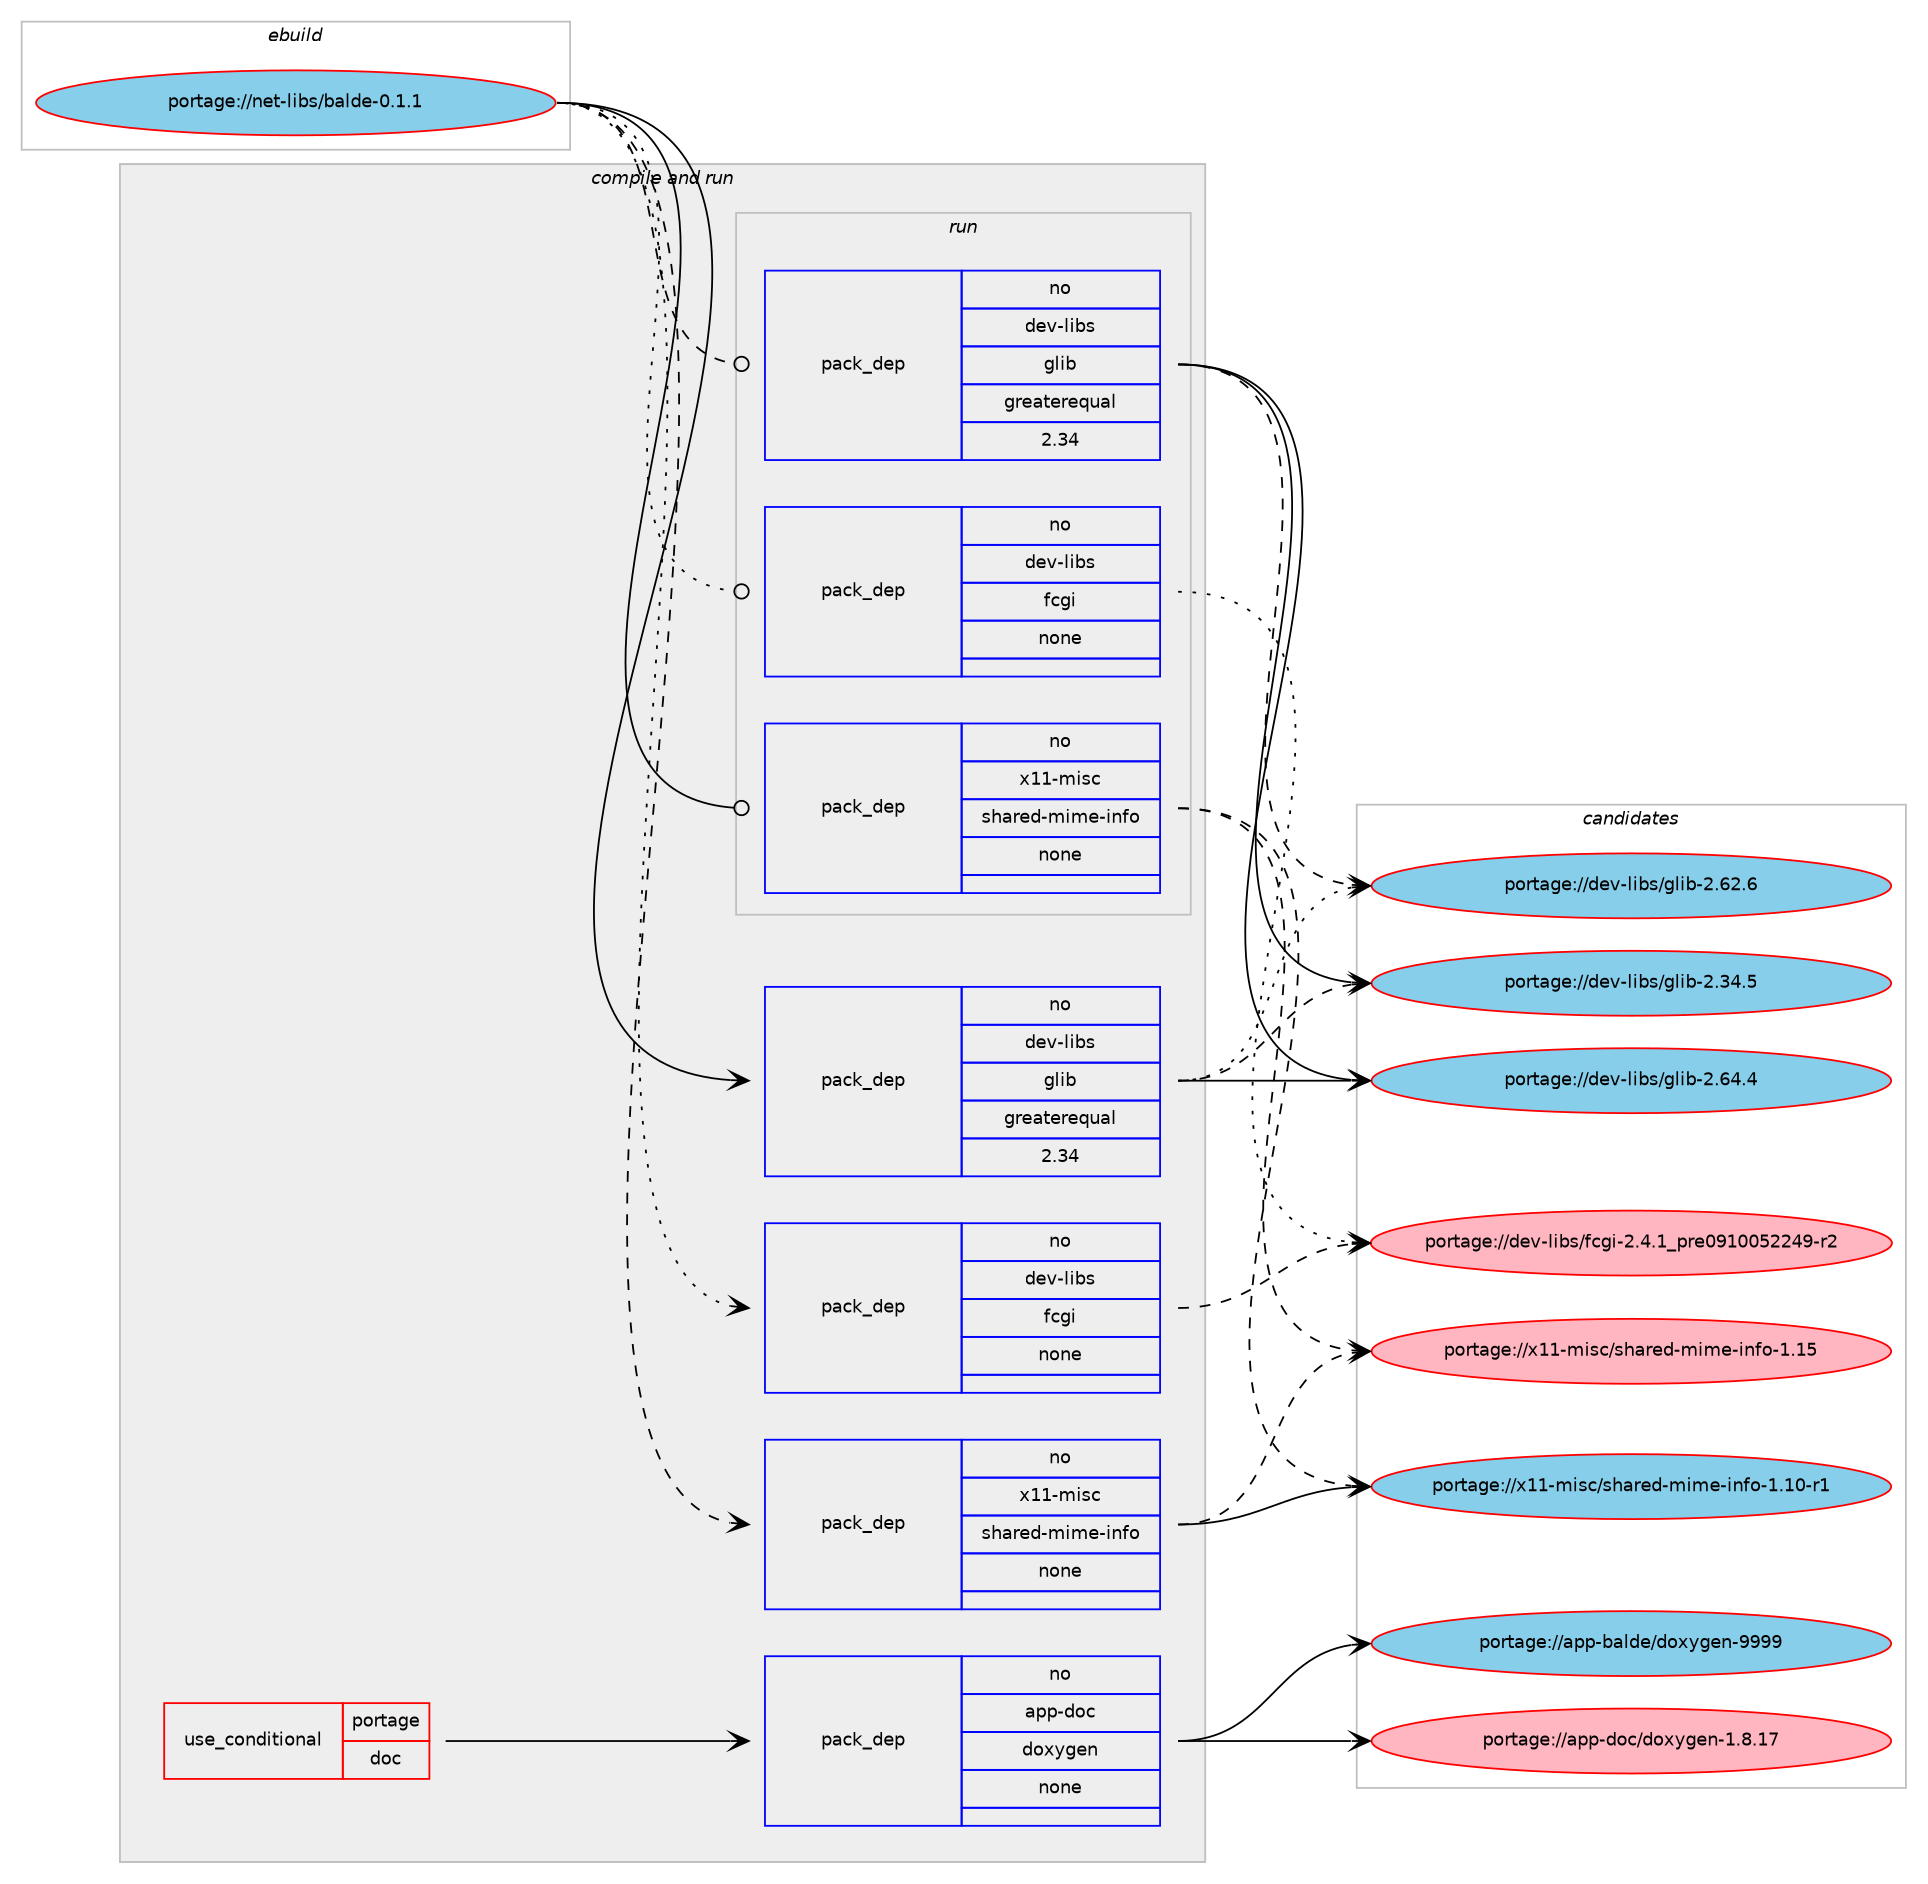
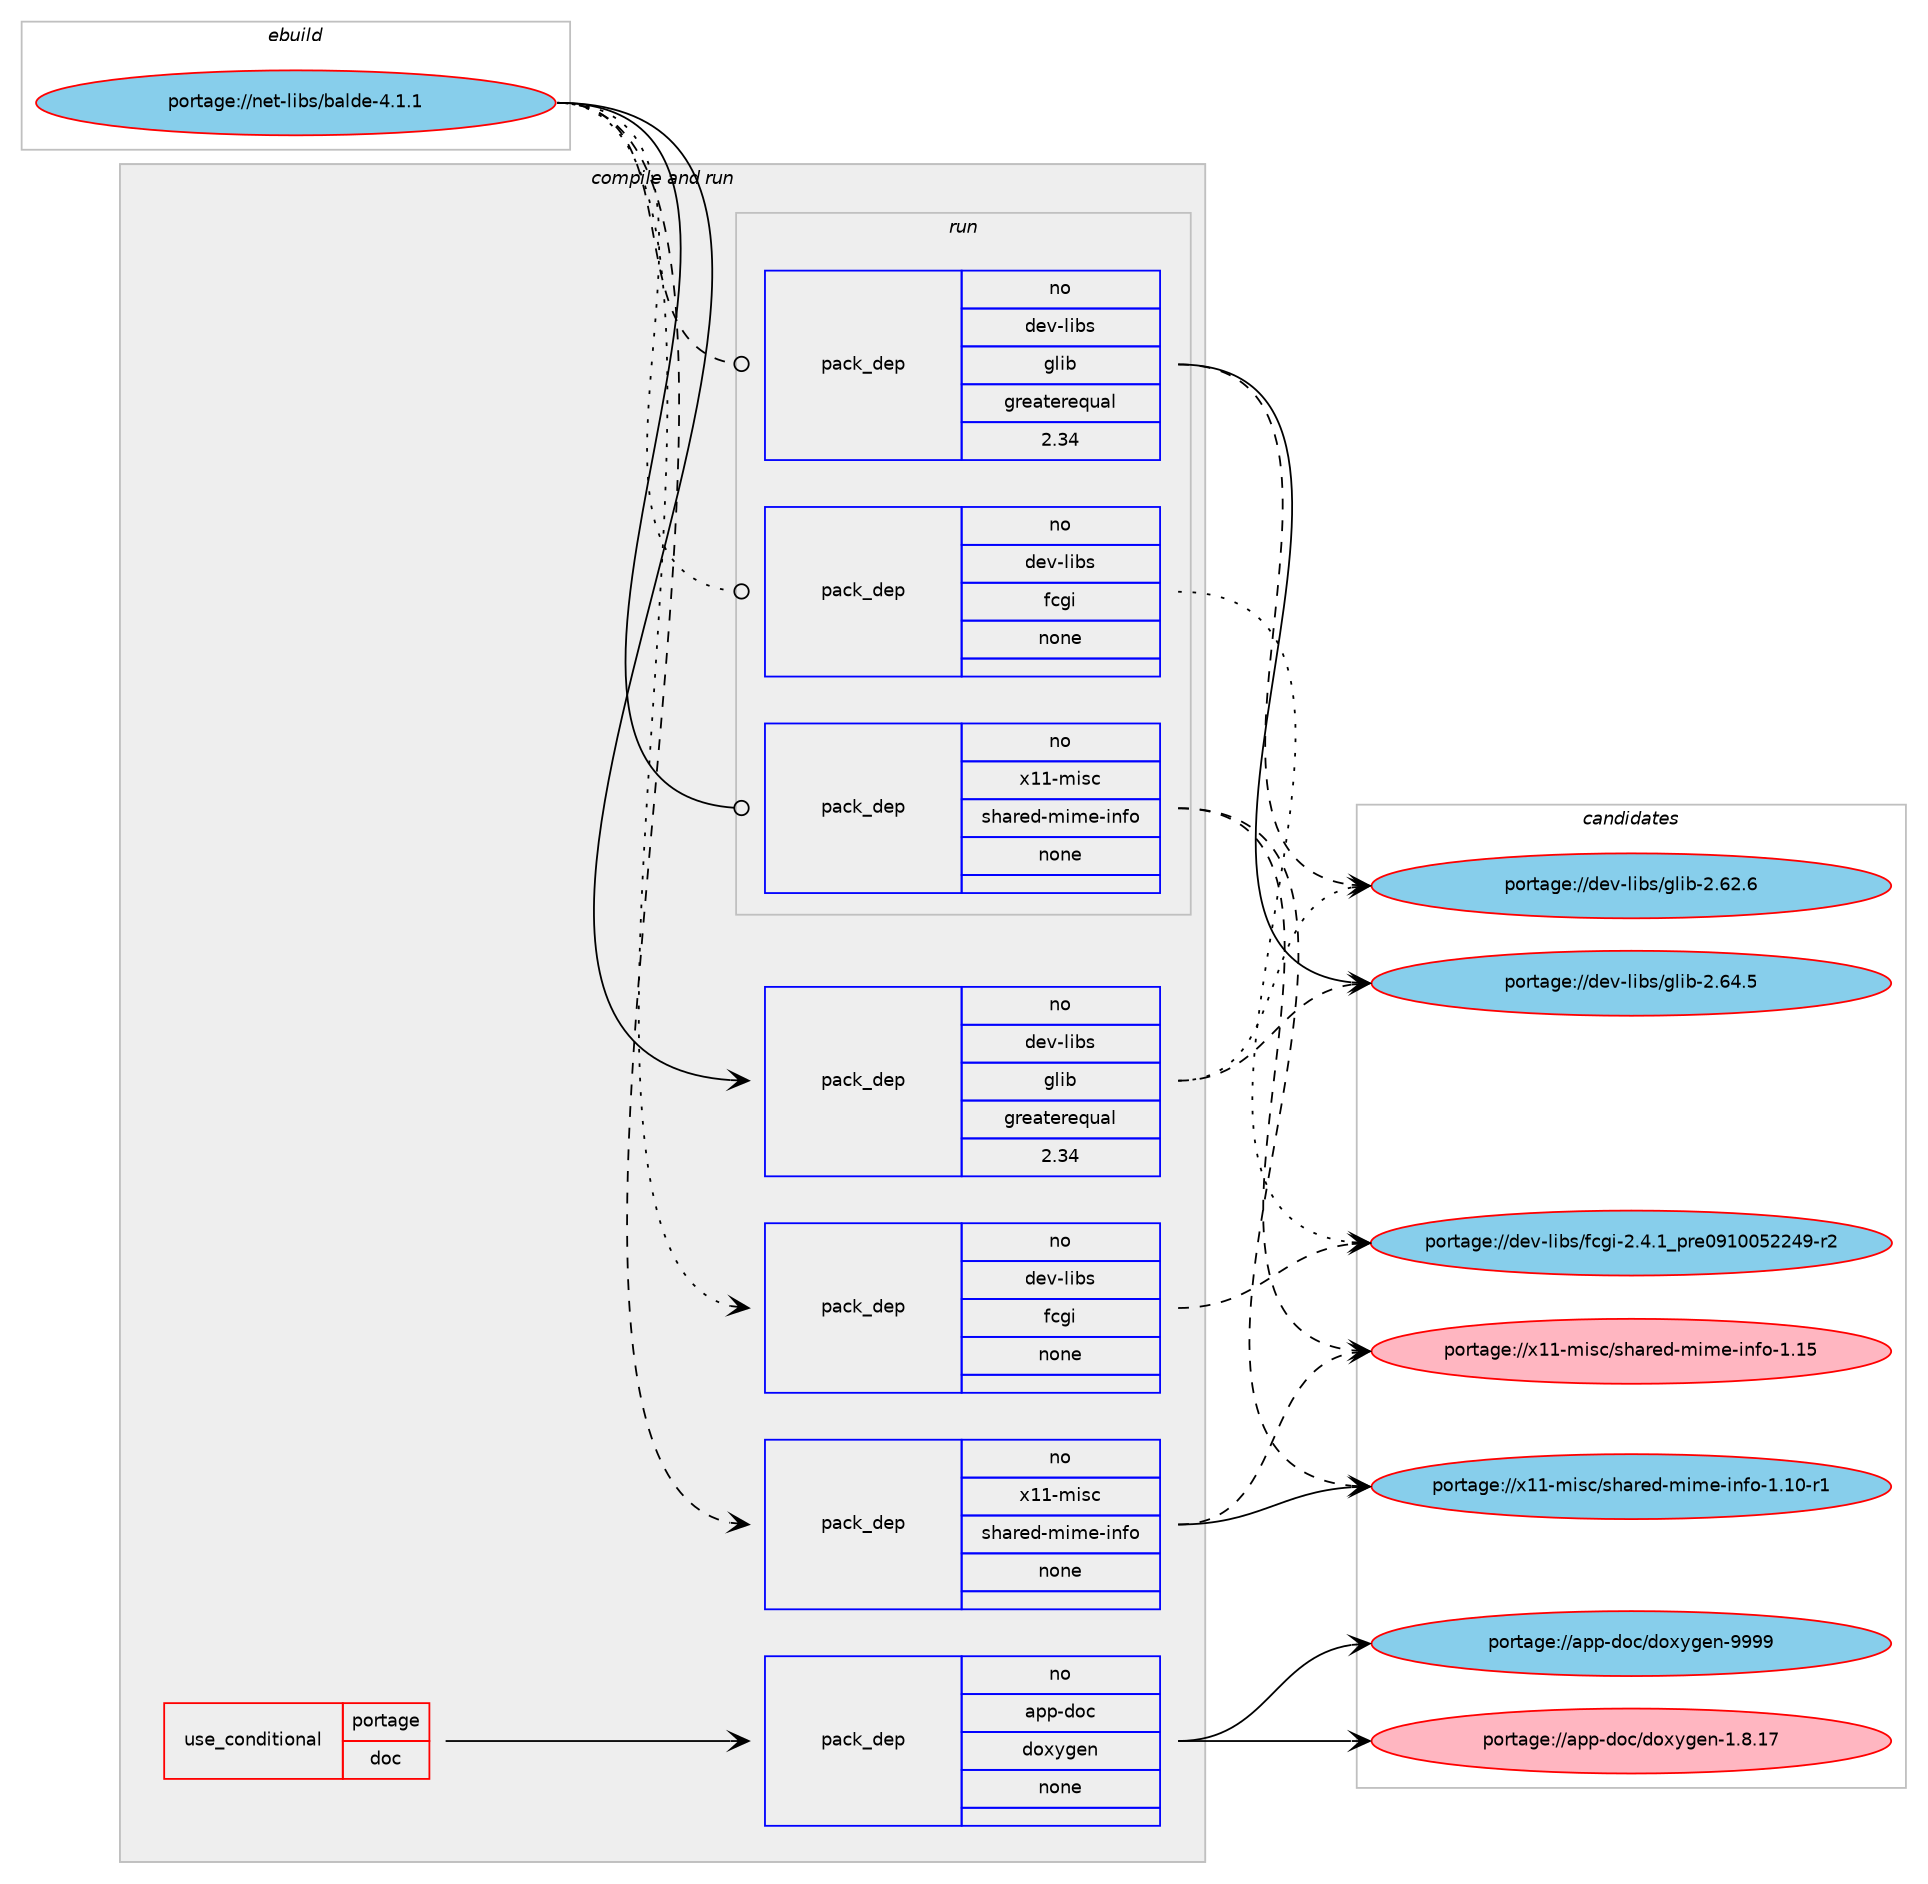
node "portage://net-libs/balde-0.1.1": label "portage://net-libs/balde-0.1.1" -> "portage://net-libs/balde-4.1.1"
node "portage://dev-libs/glib-2.34.5": label "portage://dev-libs/glib-2.34.5" -> "portage://dev-libs/glib-2.64.5"
node "portage://dev-libs/glib-2.64.4": removed
node "portage://dev-libs/fcgi-2.4.1_pre0910052249-r2": fillcolor lightpink -> skyblue
node "portage://app-balde/doxygen-9999": label "portage://app-balde/doxygen-9999" -> "portage://app-doc/doxygen-9999"
